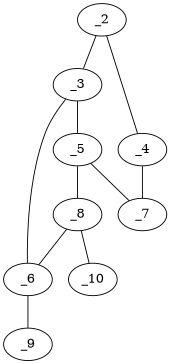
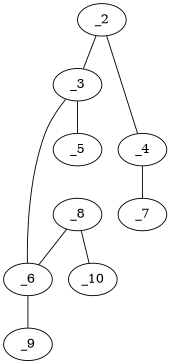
edge "_5" -- "_8": removed
edge "_5" -- "_7": removed
